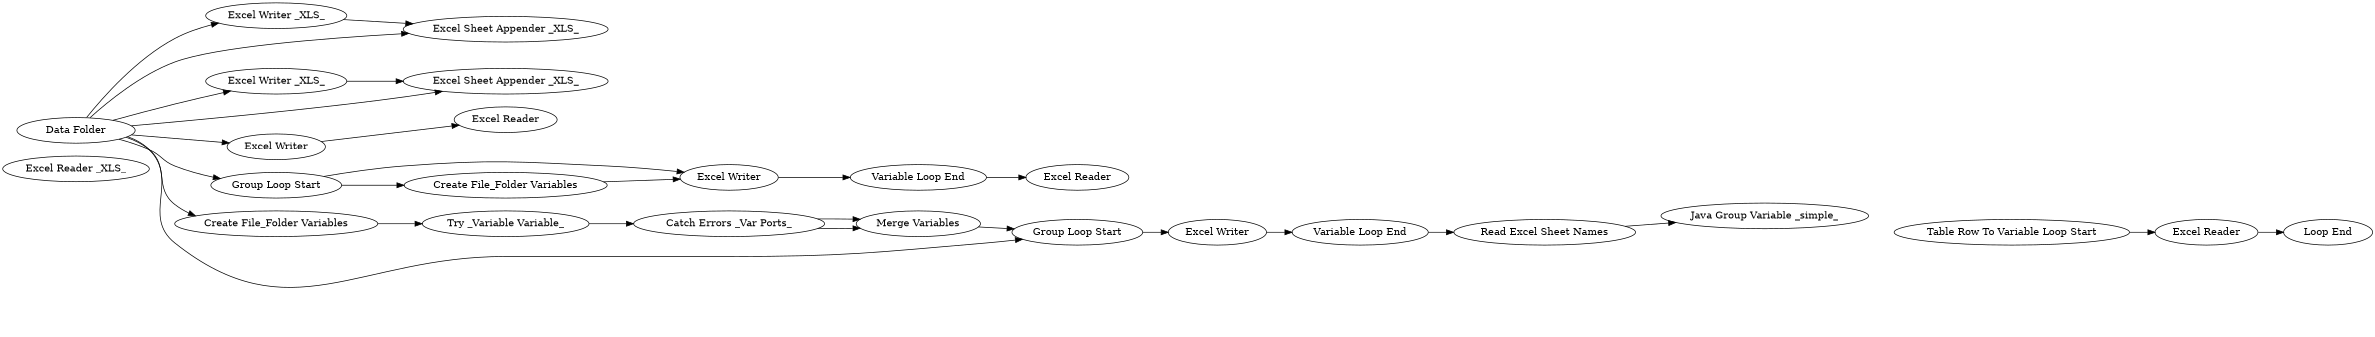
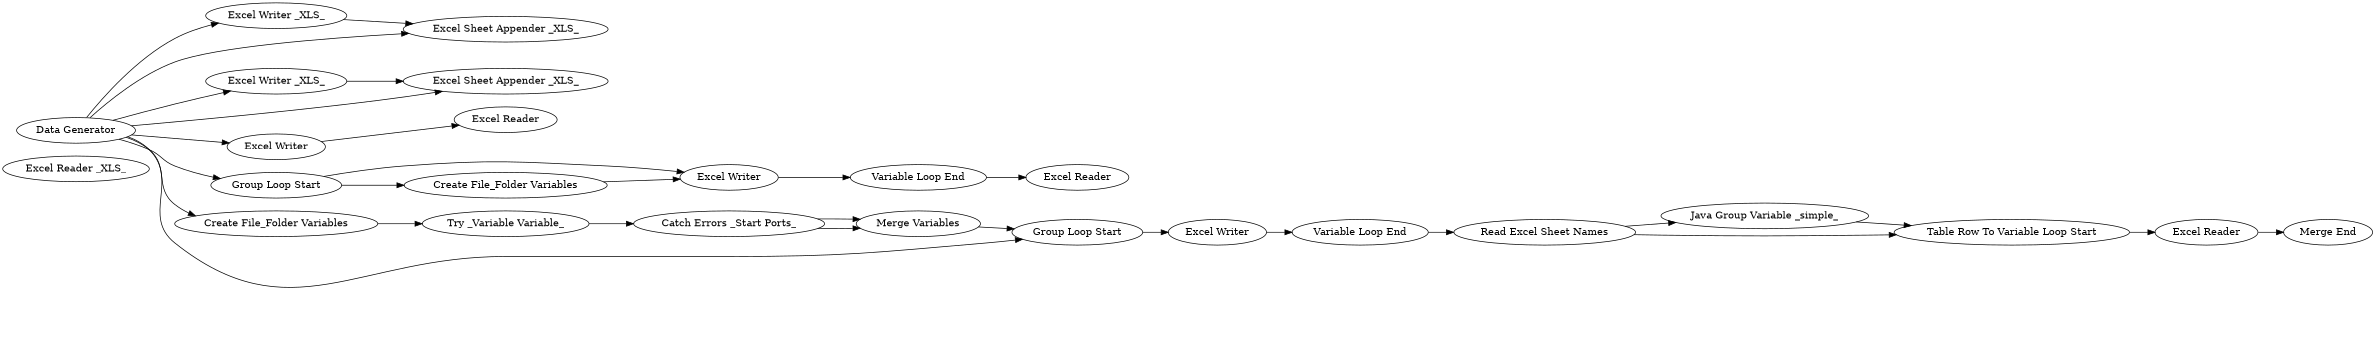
node "Data Folder": label "Data Folder" -> "Data Generator"
node "Catch Errors _Var Ports_": label "Catch Errors _Var Ports_" -> "Catch Errors _Start Ports_"
edge "Java Group Variable _simple_" -> "Table Row To Variable Loop Start": added
node "Loop End": label "Loop End" -> "Merge End"
edge "Read Excel Sheet Names" -> "Table Row To Variable Loop Start": added
